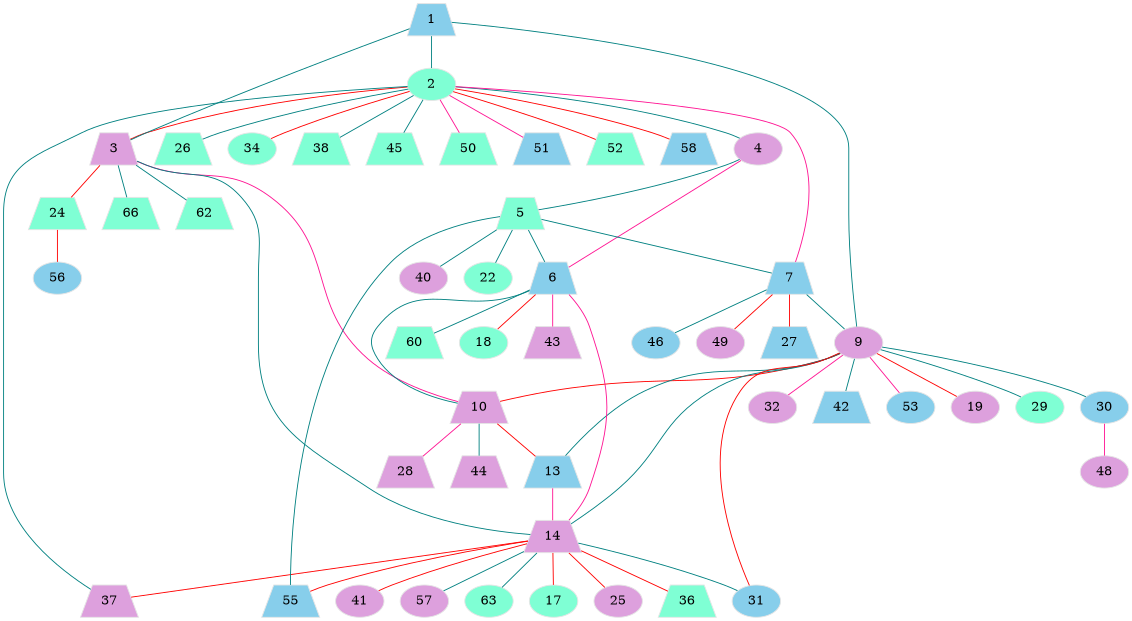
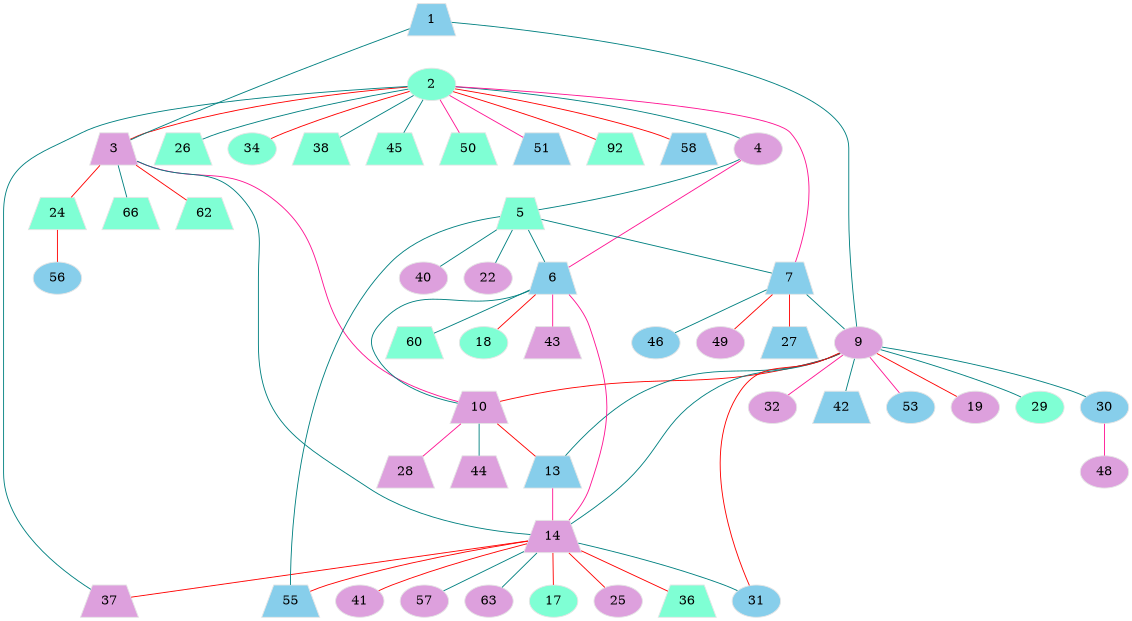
edge "1" -- "2": removed
node "52": label "52" -> "92"
edge "3" -- "62": color teal -> red
node "22": fillcolor aquamarine -> plum
node "63": fillcolor aquamarine -> plum
